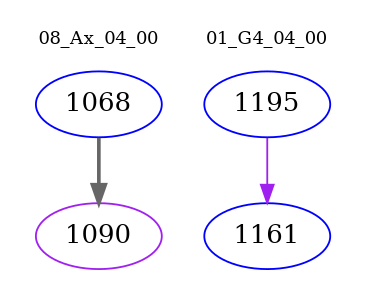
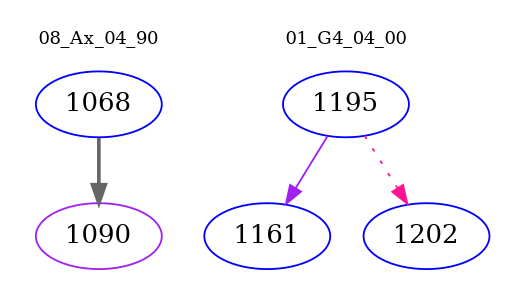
cluster "08_Ax_04_00": label "08_Ax_04_00" -> "08_Ax_04_90"
node "1202": added
